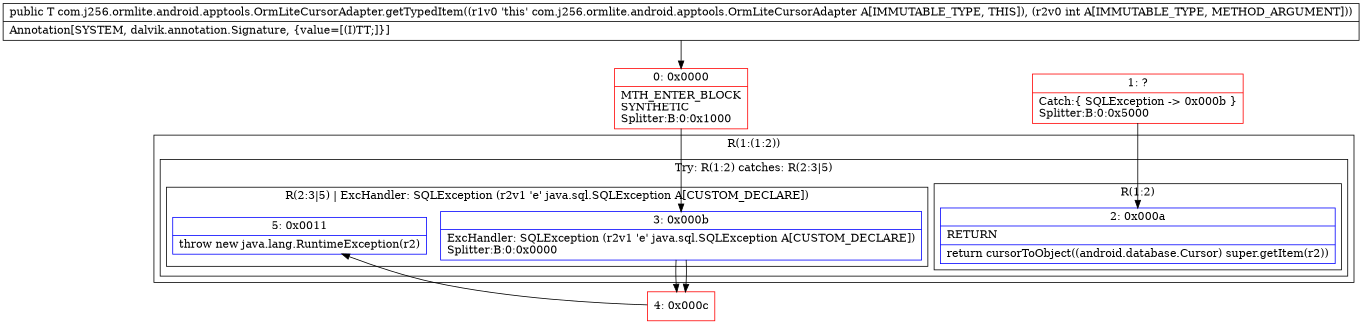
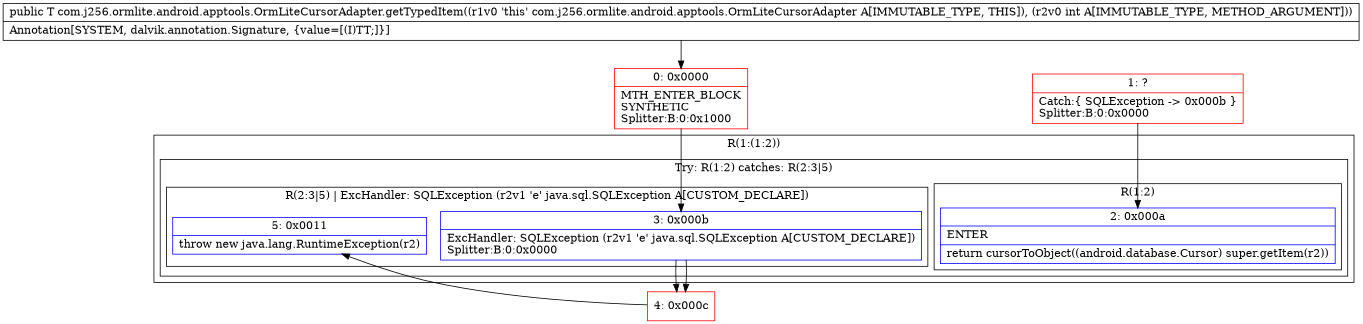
node "1: ?": text "Splitter:B:0:0x5000" -> "Splitter:B:0:0x0000"
node "2: 0x000a": text "RETURN" -> "ENTER"
